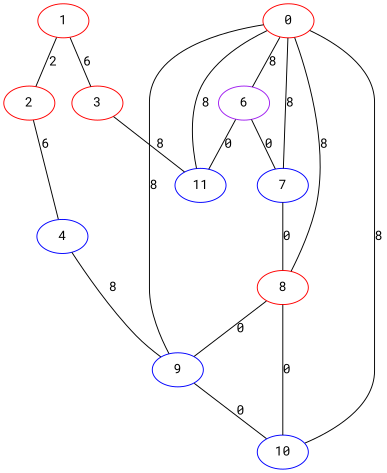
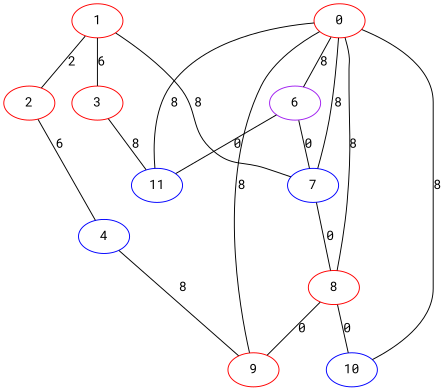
edge "1" -- "7": added, label "8"
node "9": color blue -> red
edge "9" -- "10": removed, label "0"
